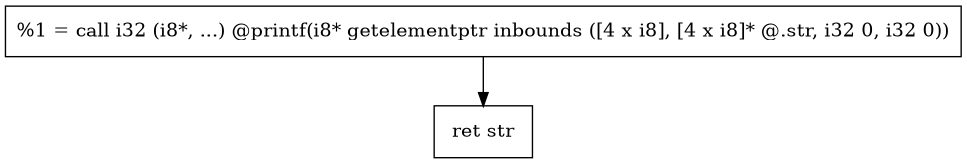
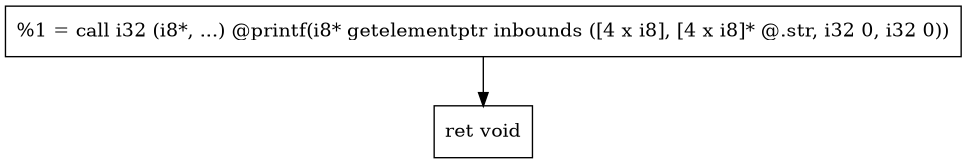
node "ret str": label "ret str" -> "ret void"
